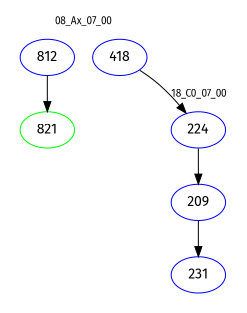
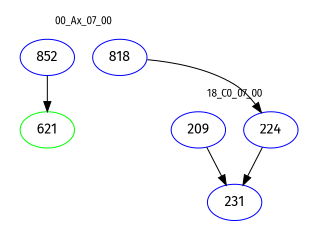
cluster "08_Ax_07_00": label "08_Ax_07_00" -> "00_Ax_07_00"
node "812": label "812" -> "852"
node "418": label "418" -> "818"
node "821": label "821" -> "621"
edge "224" -> "209": now "224" -> "231"
